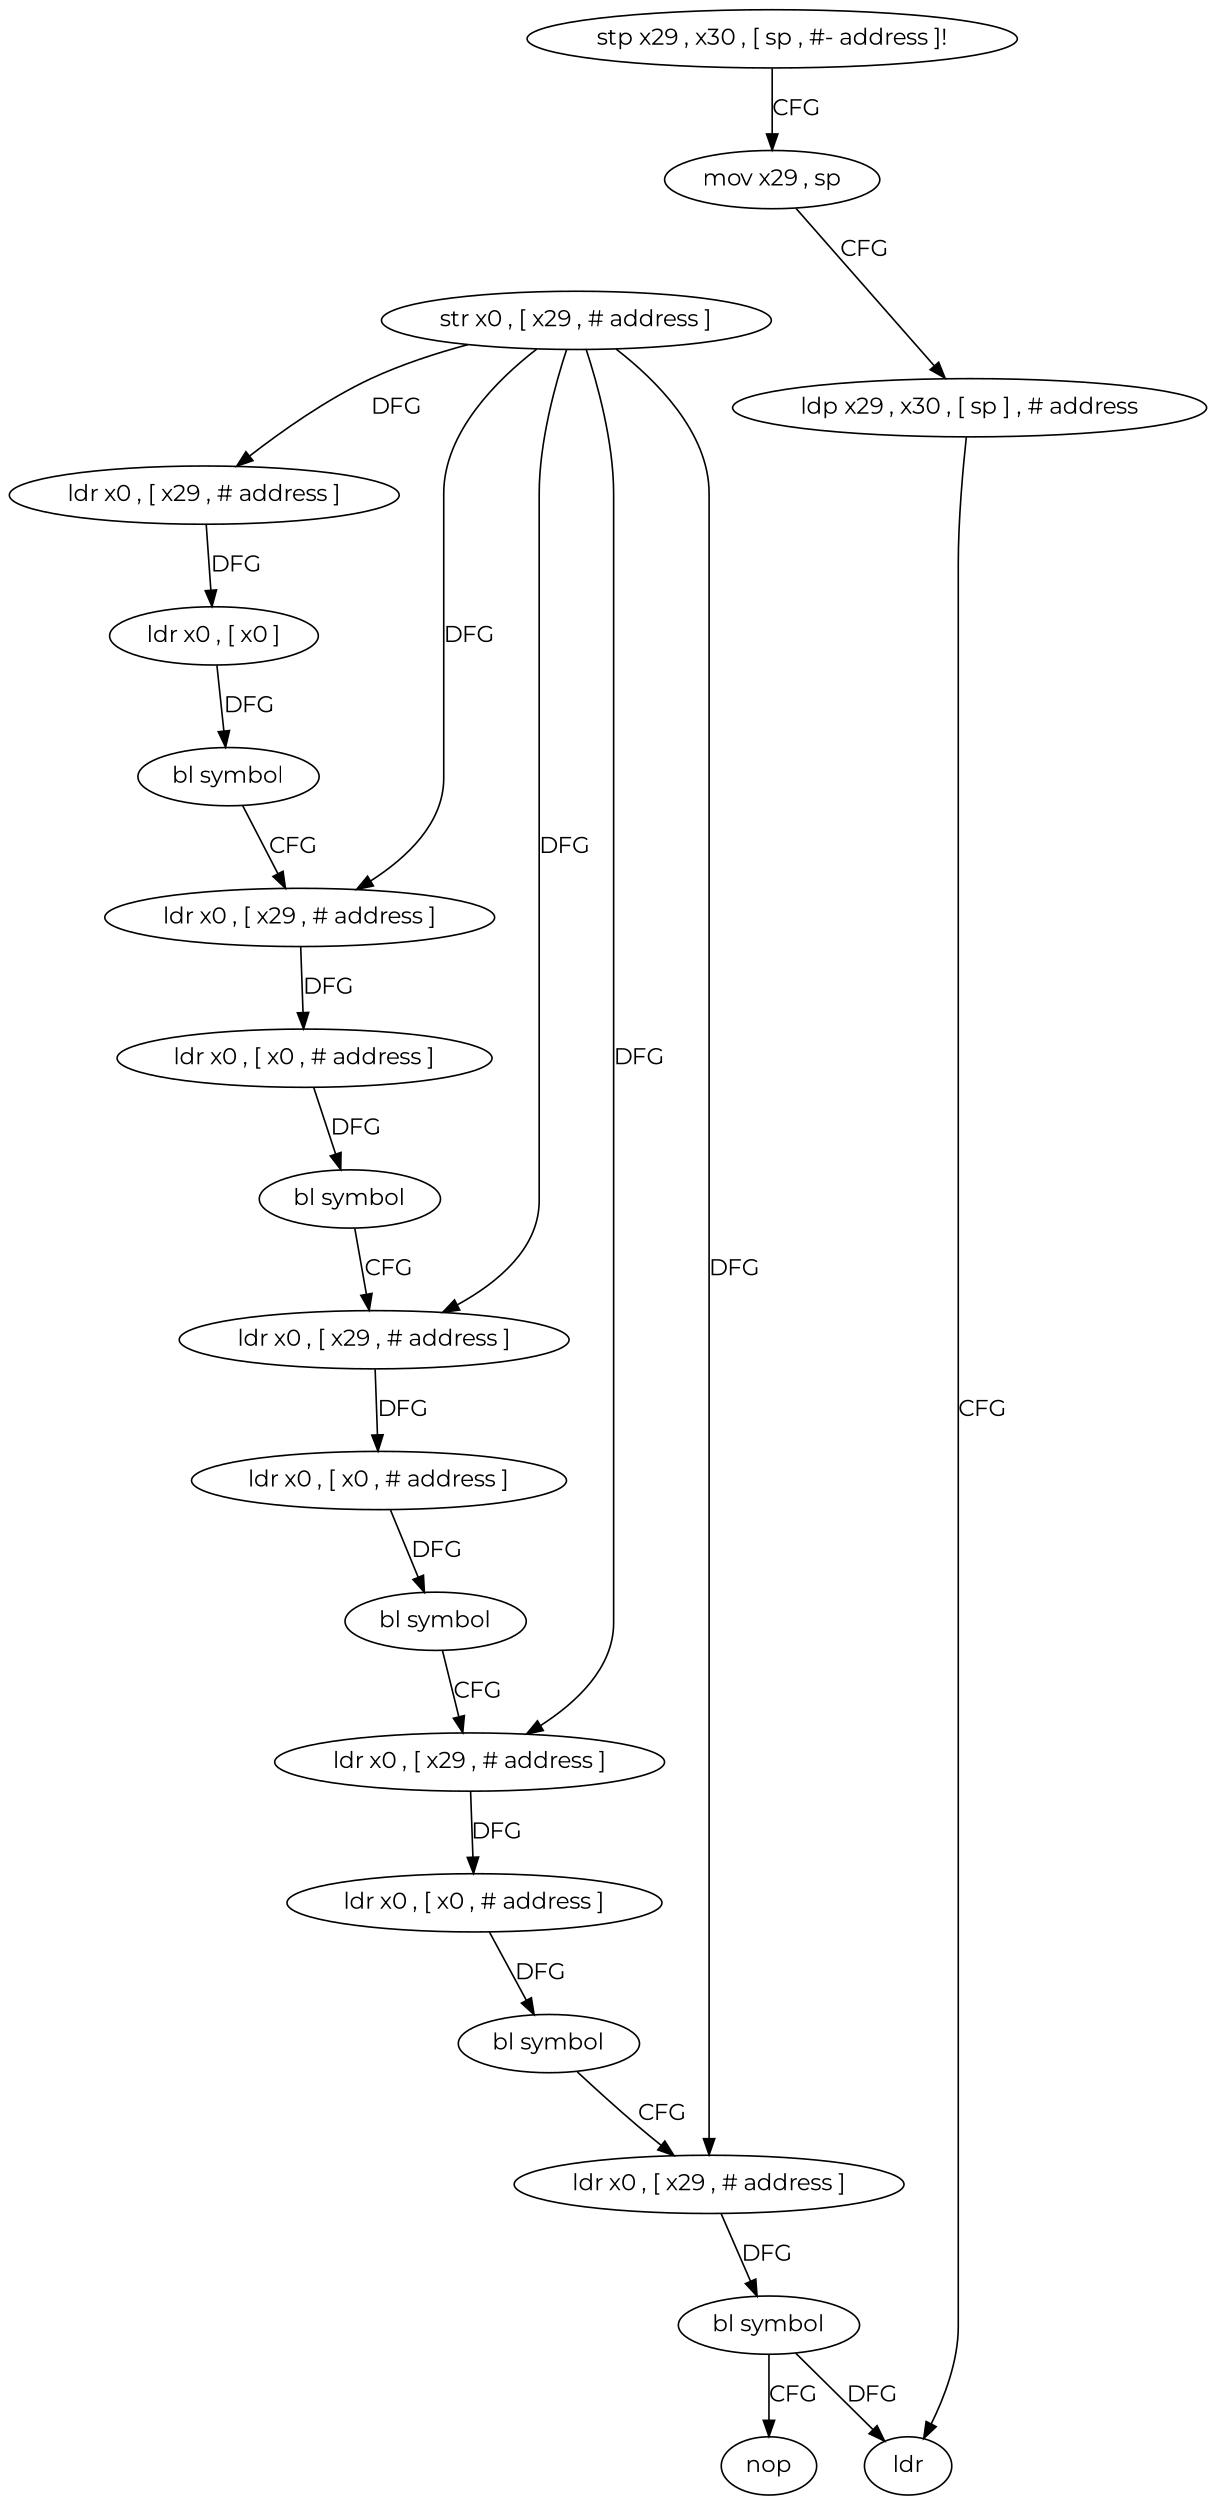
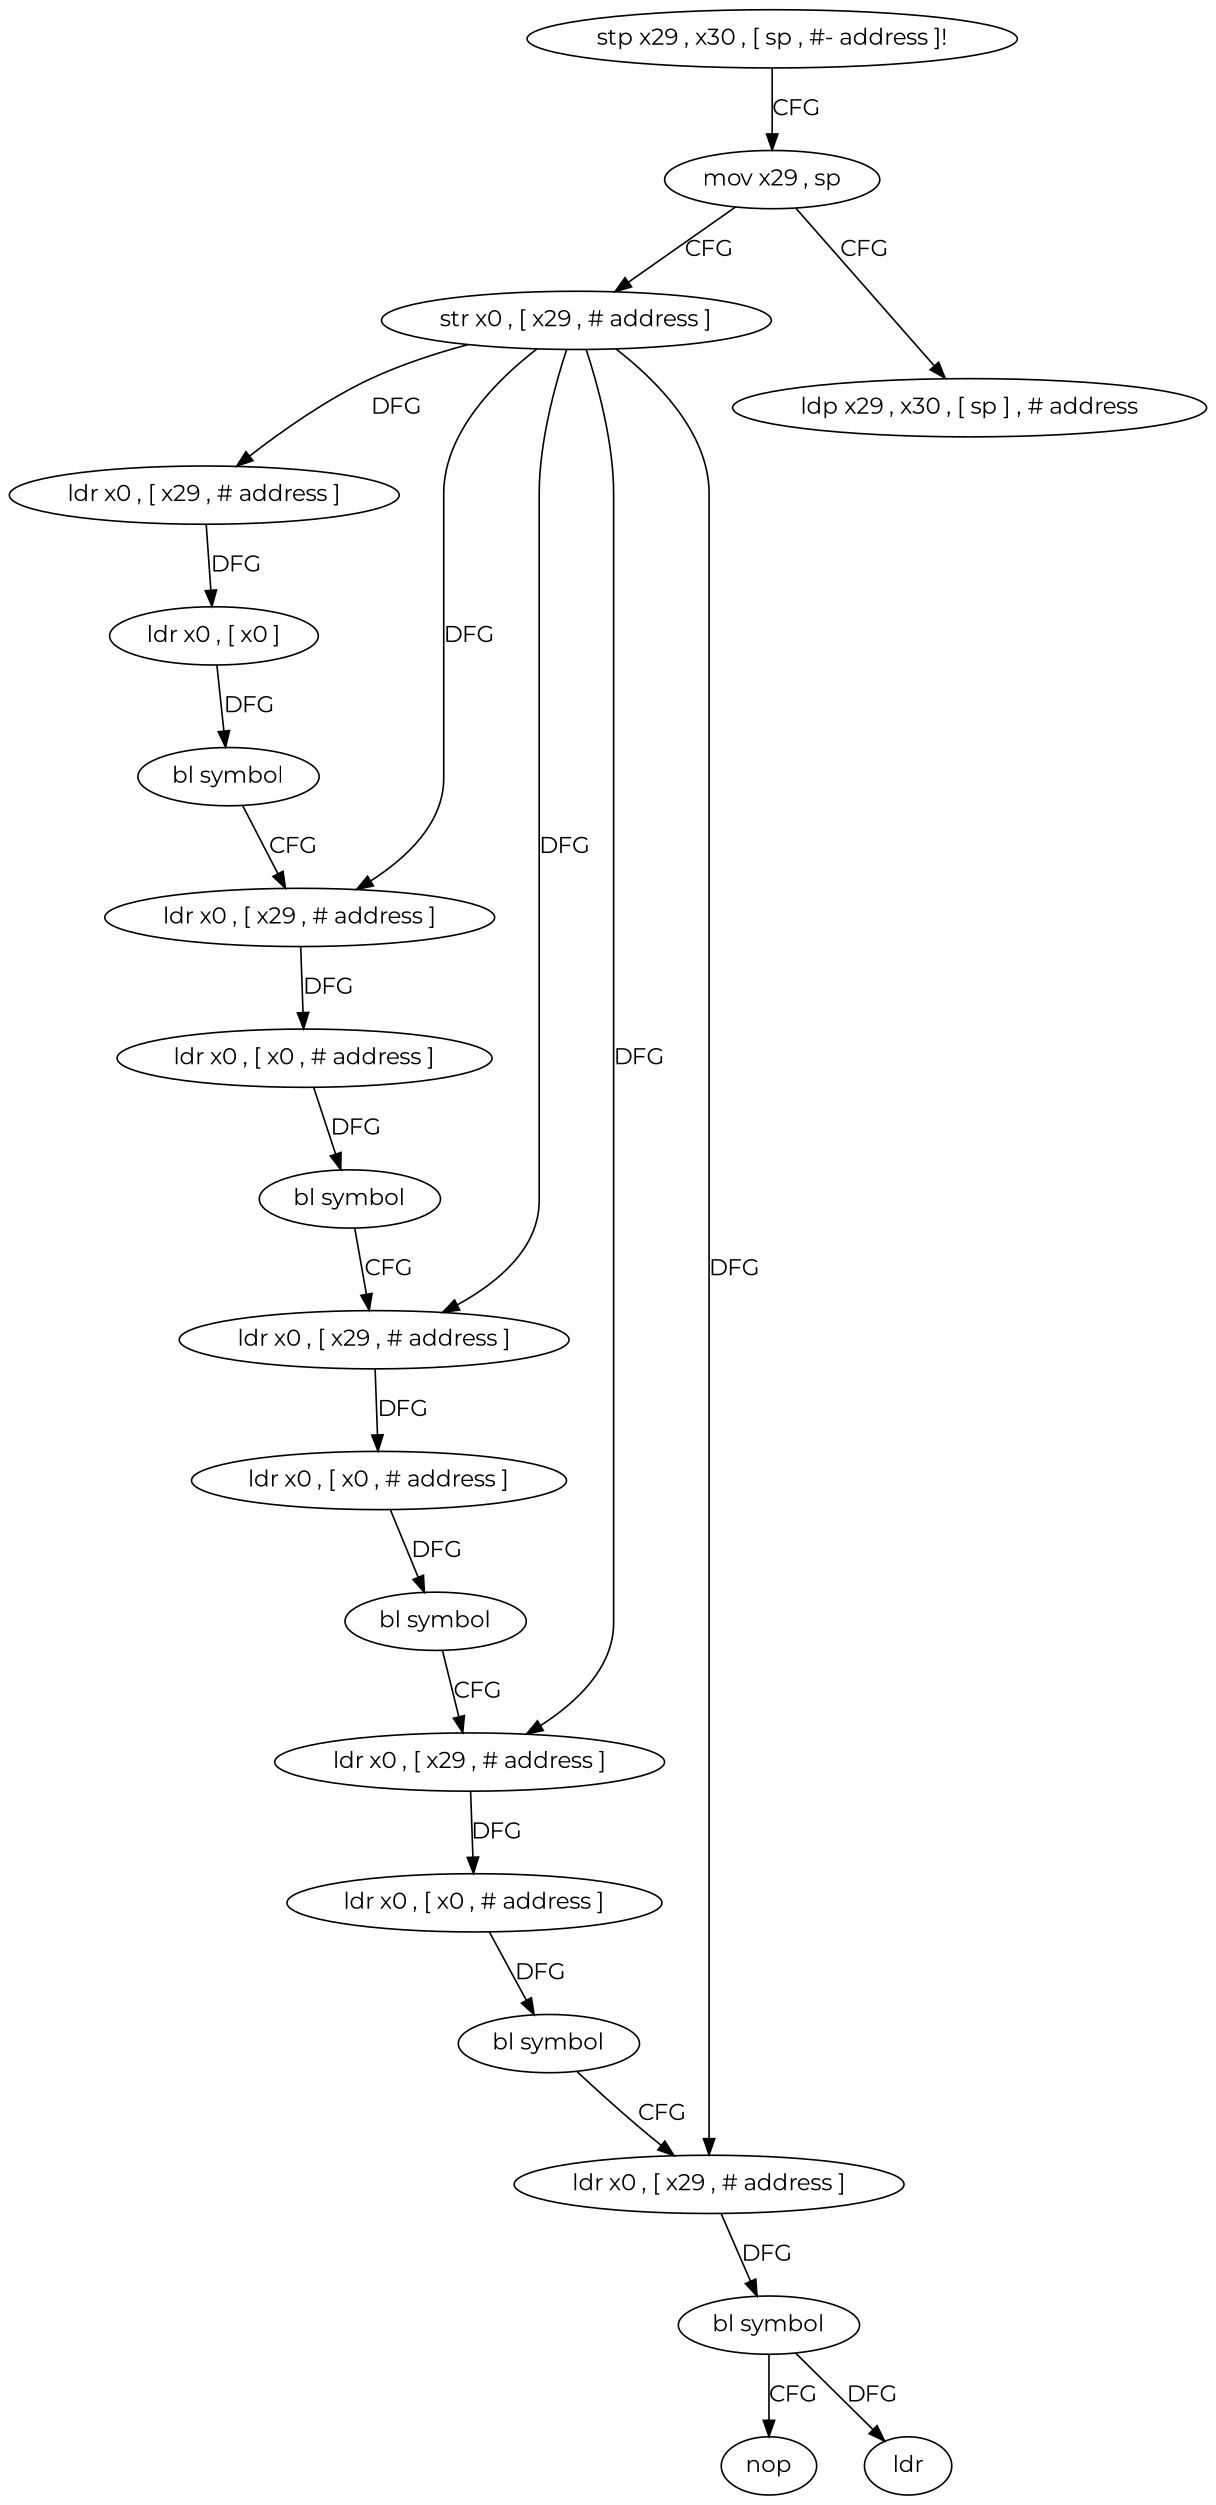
edge "mov x29 , sp" -> "str x0 , [ x29 , # address ]": added, label "CFG"
edge "ldp x29 , x30 , [ sp ] , # address" -> "ldr": removed, label "CFG"
